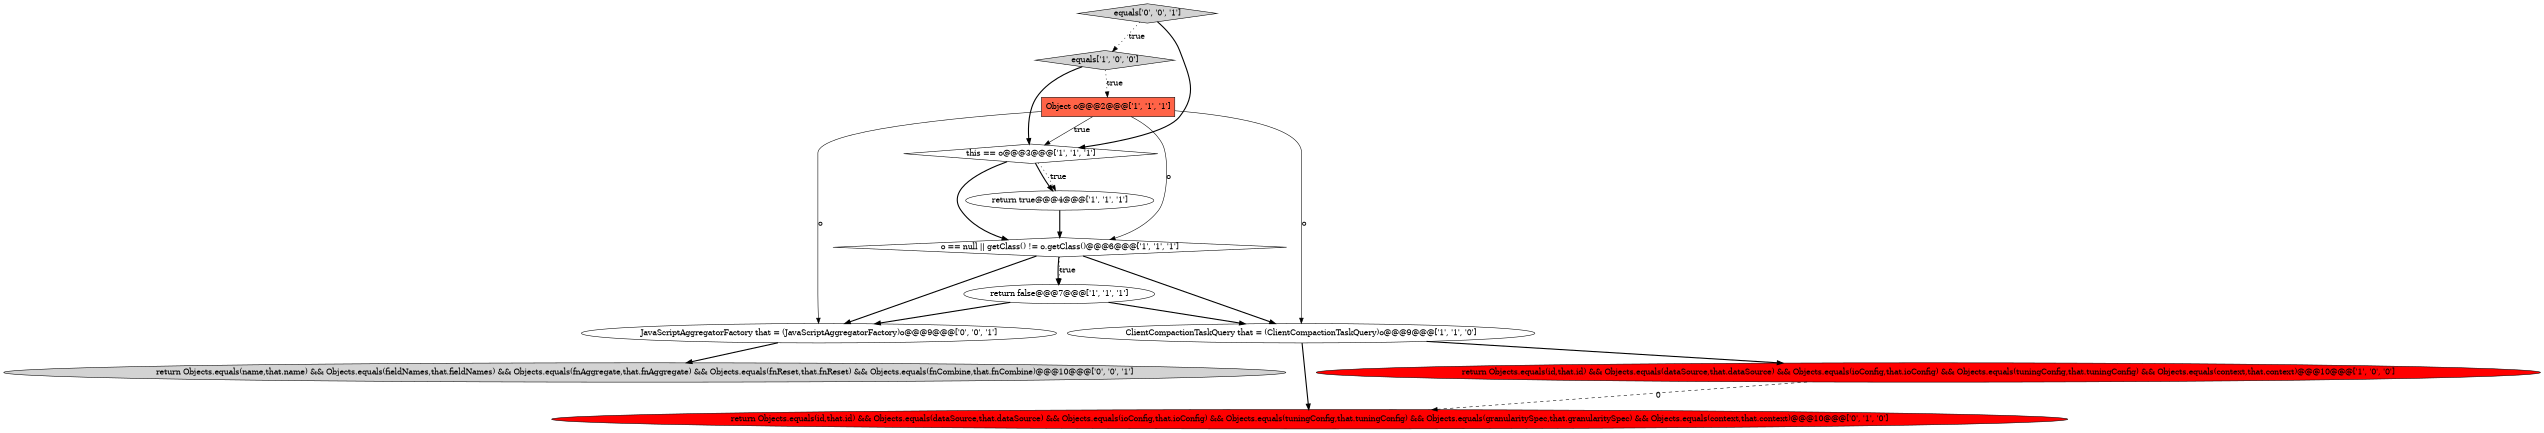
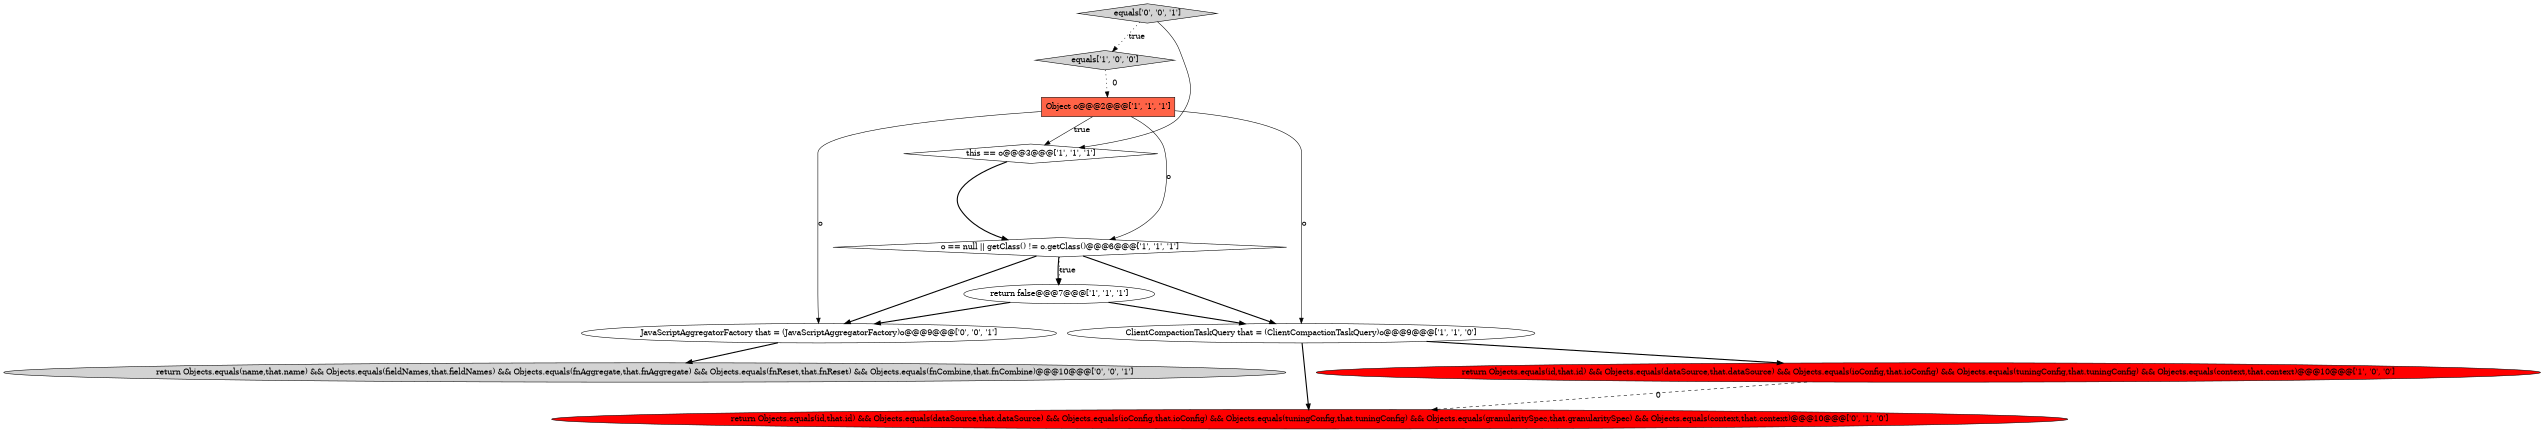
edge "equals['1', '0', '0']" -> "Object o@@@2@@@['1', '1', '1']": label "true" -> "0"
edge "equals['1', '0', '0']" -> "this == o@@@3@@@['1', '1', '1']": removed
edge "equals['0', '0', '1']" -> "this == o@@@3@@@['1', '1', '1']": style bold -> solid
node "return true@@@4@@@['1', '1', '1']": removed
